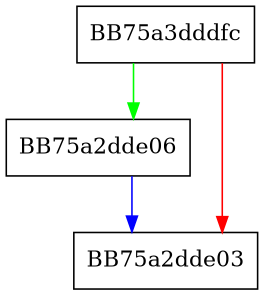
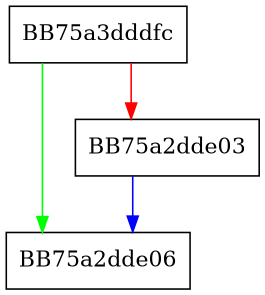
edge "BB75a2dde06" -> "BB75a2dde03": reversed
